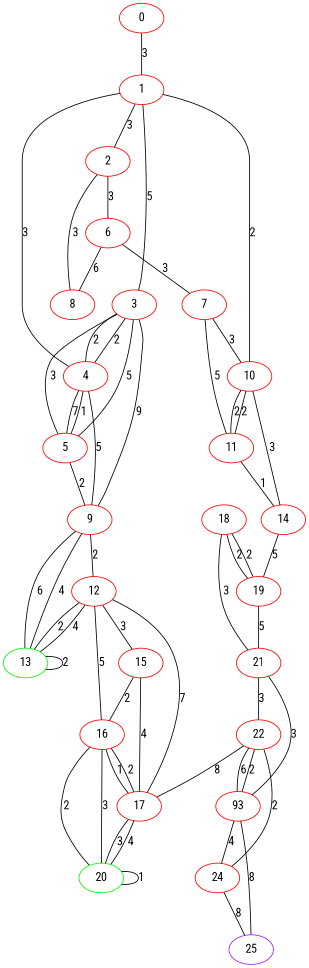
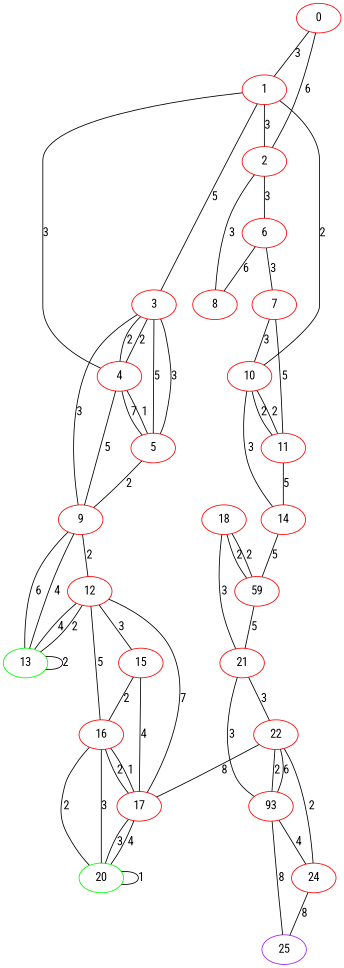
edge "0" -- "2": added, label "6"
edge "3" -- "9": label "9" -> "3"
edge "11" -- "14": label "1" -> "5"
node "19": label "19" -> "59"
